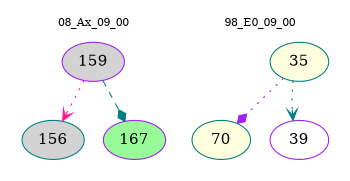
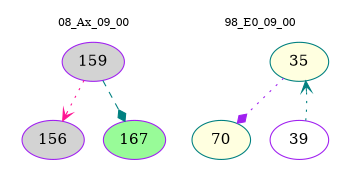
edge "35" -> "39": reversed
node "156": color teal -> purple
